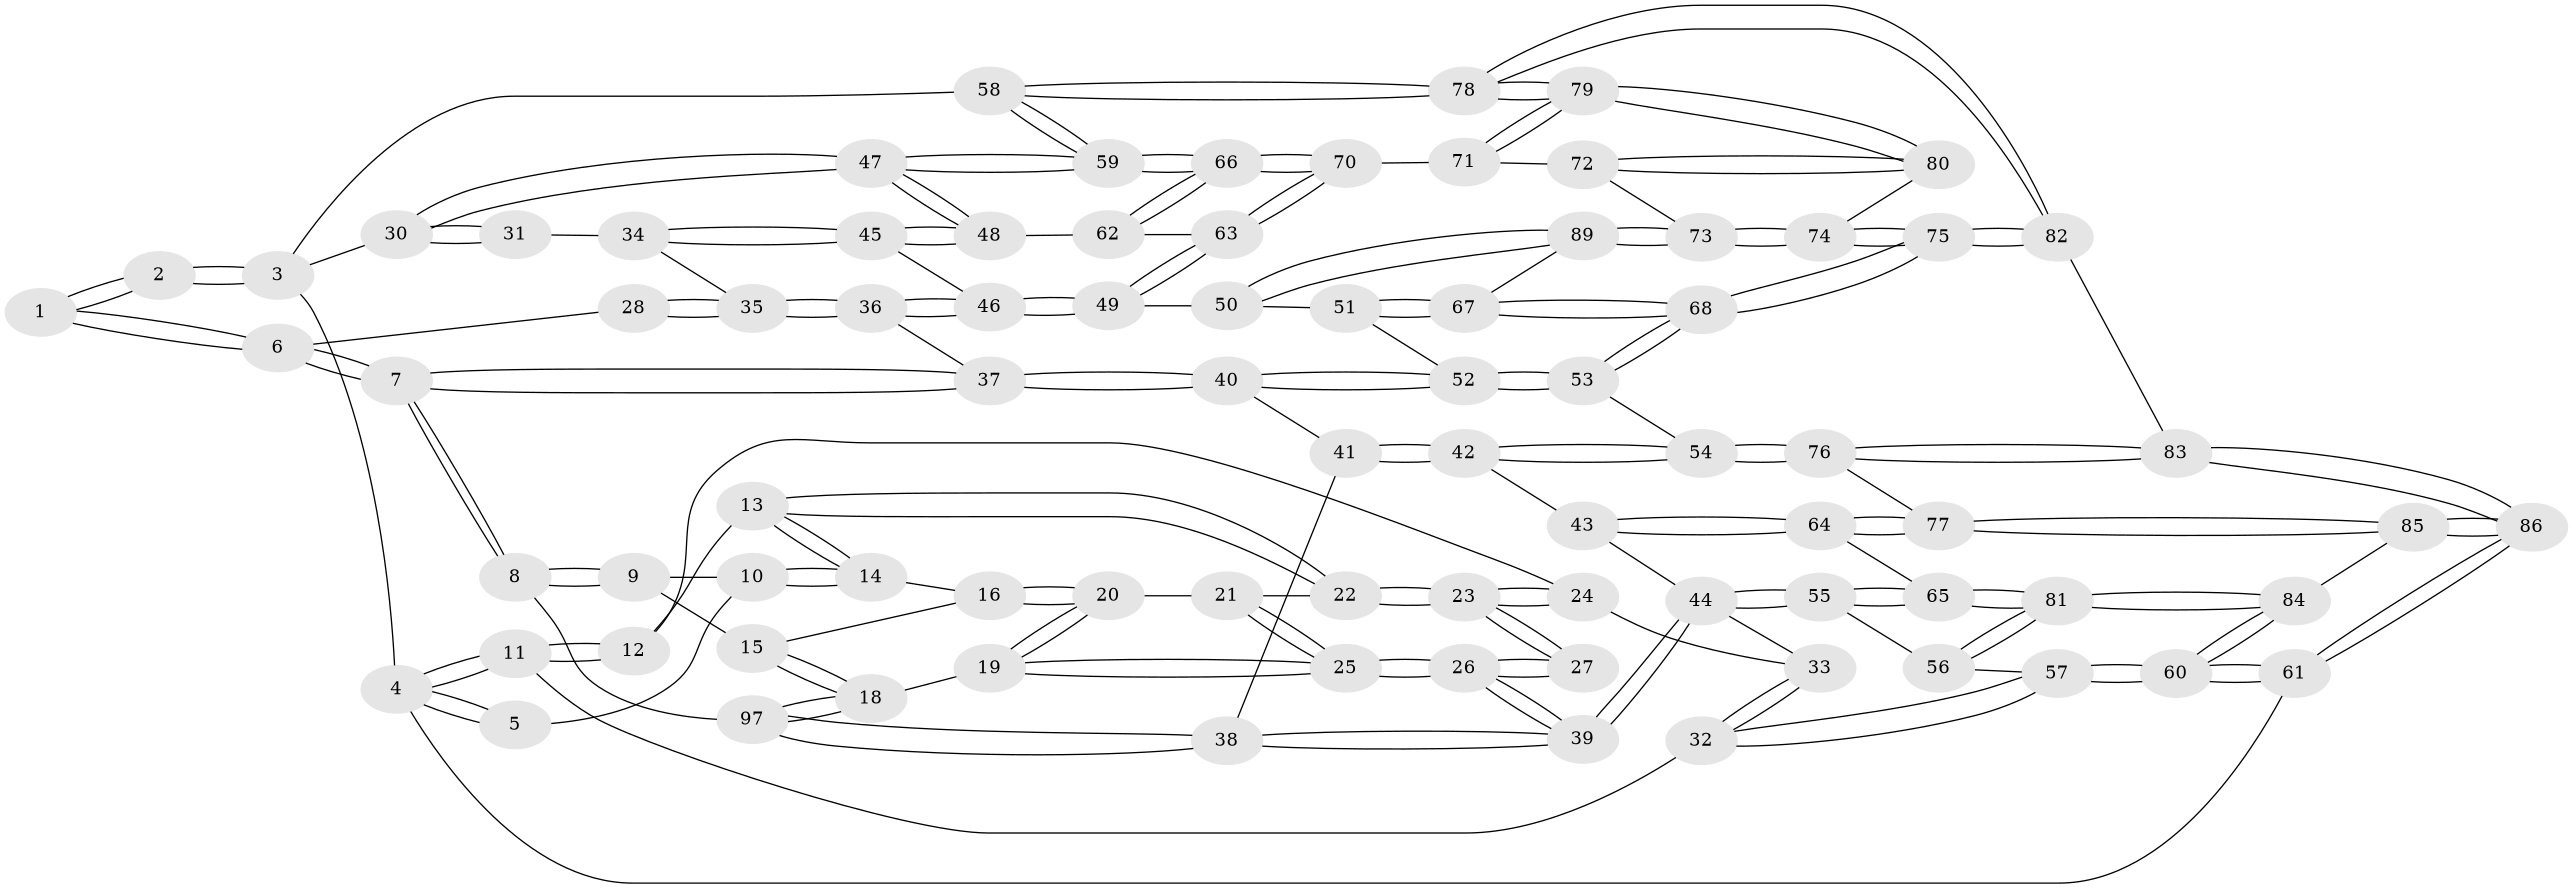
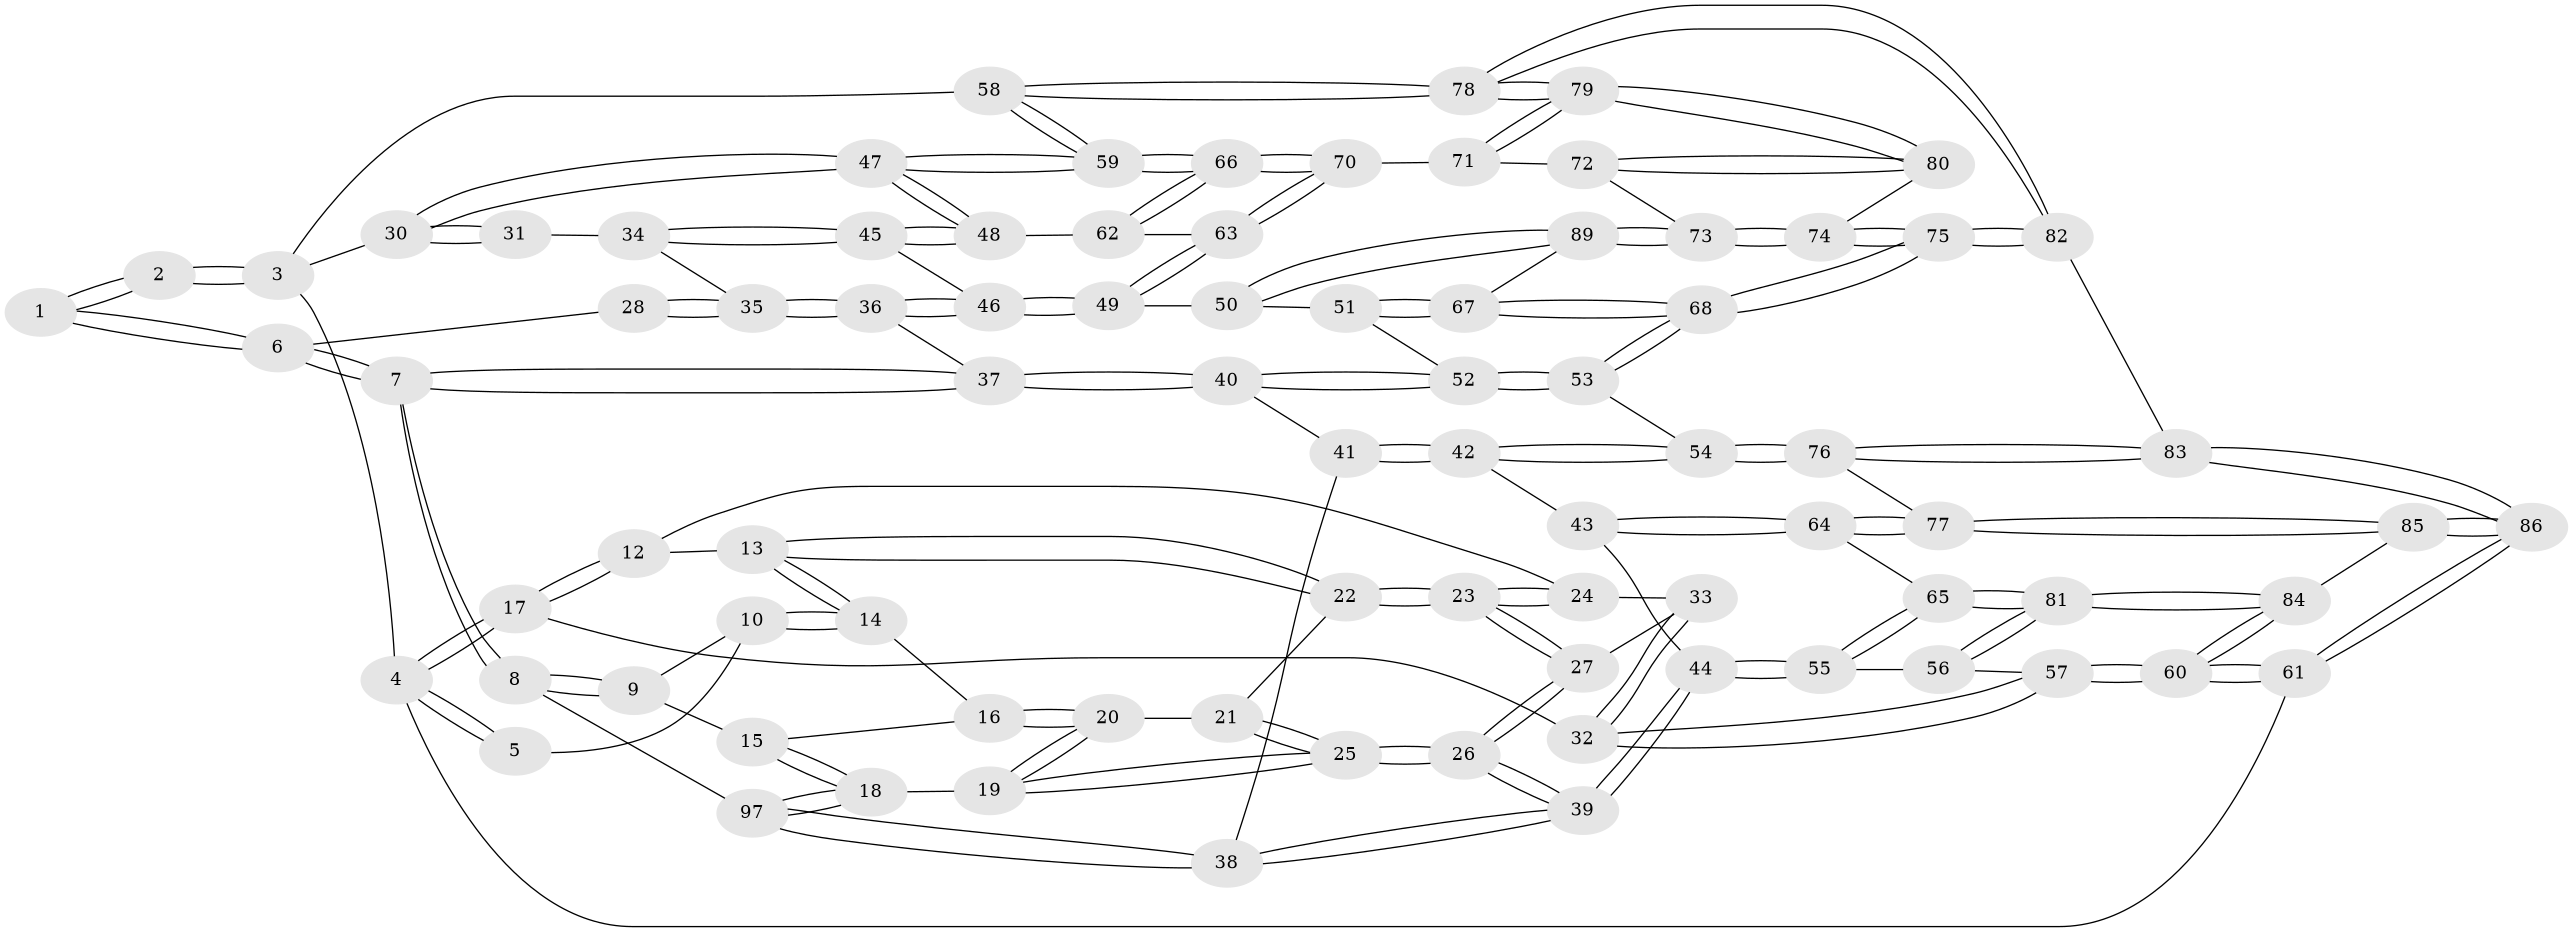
edge "44" -- "33": now "27" -- "33"
node "11": label "11" -> "17"
